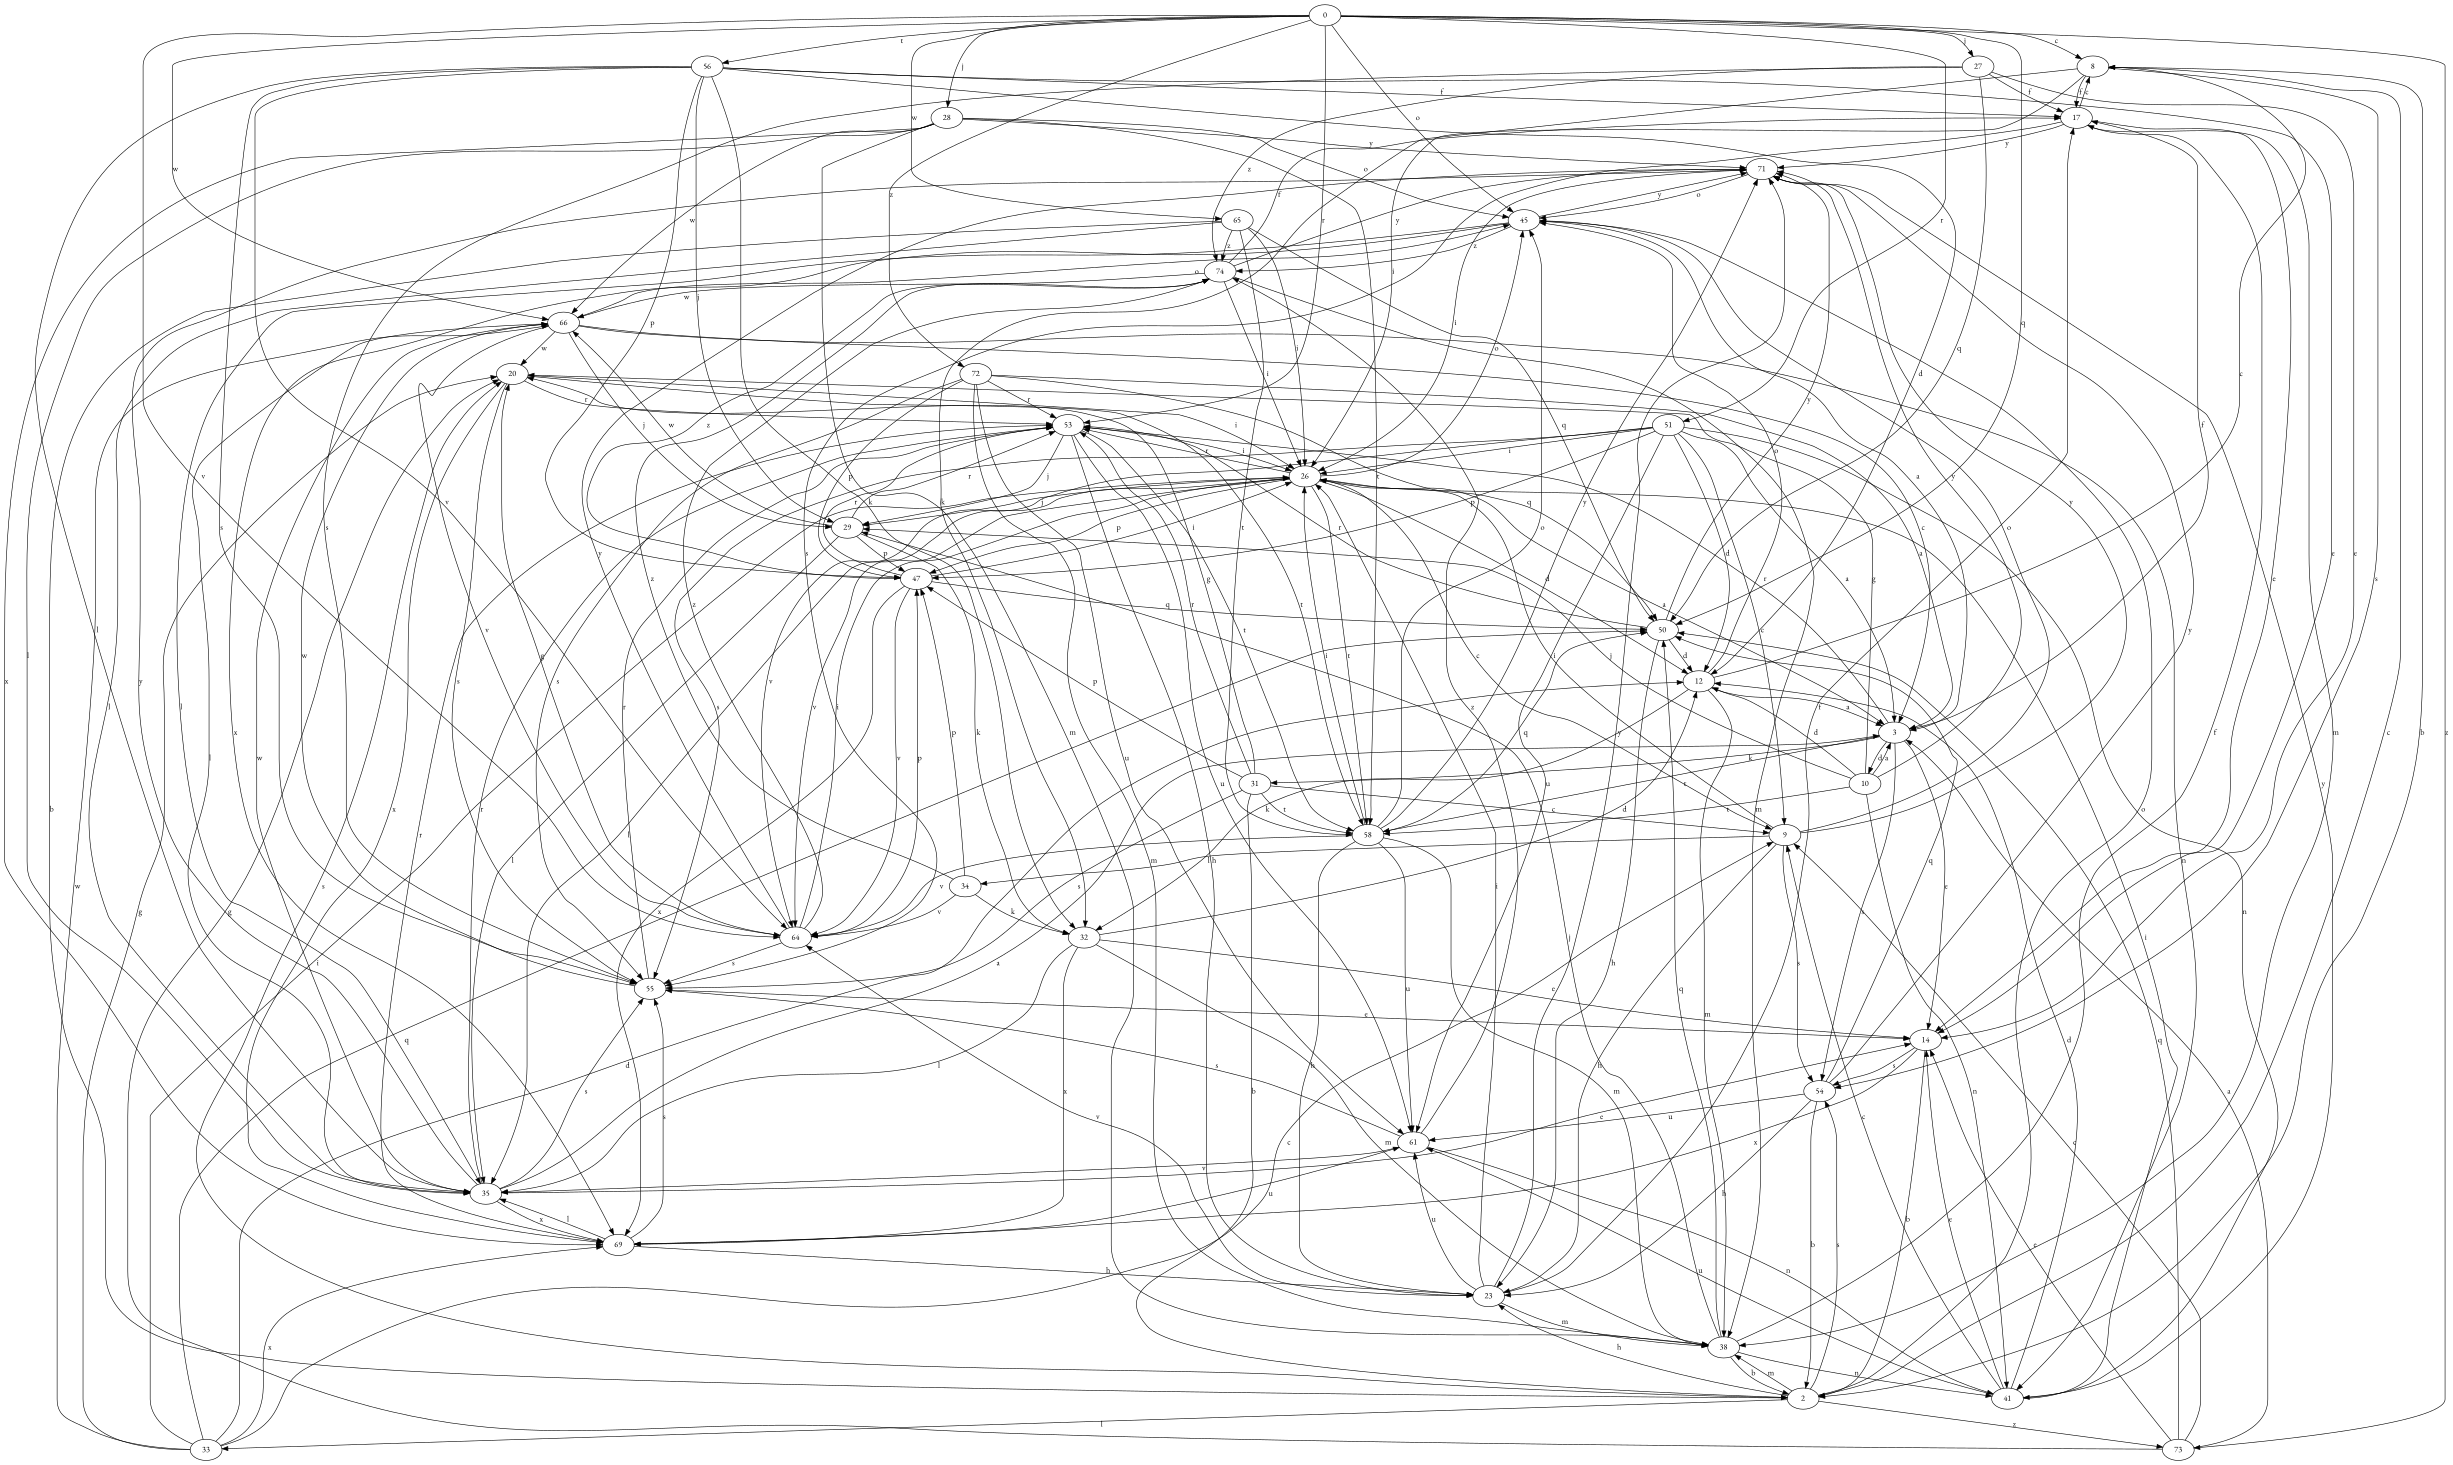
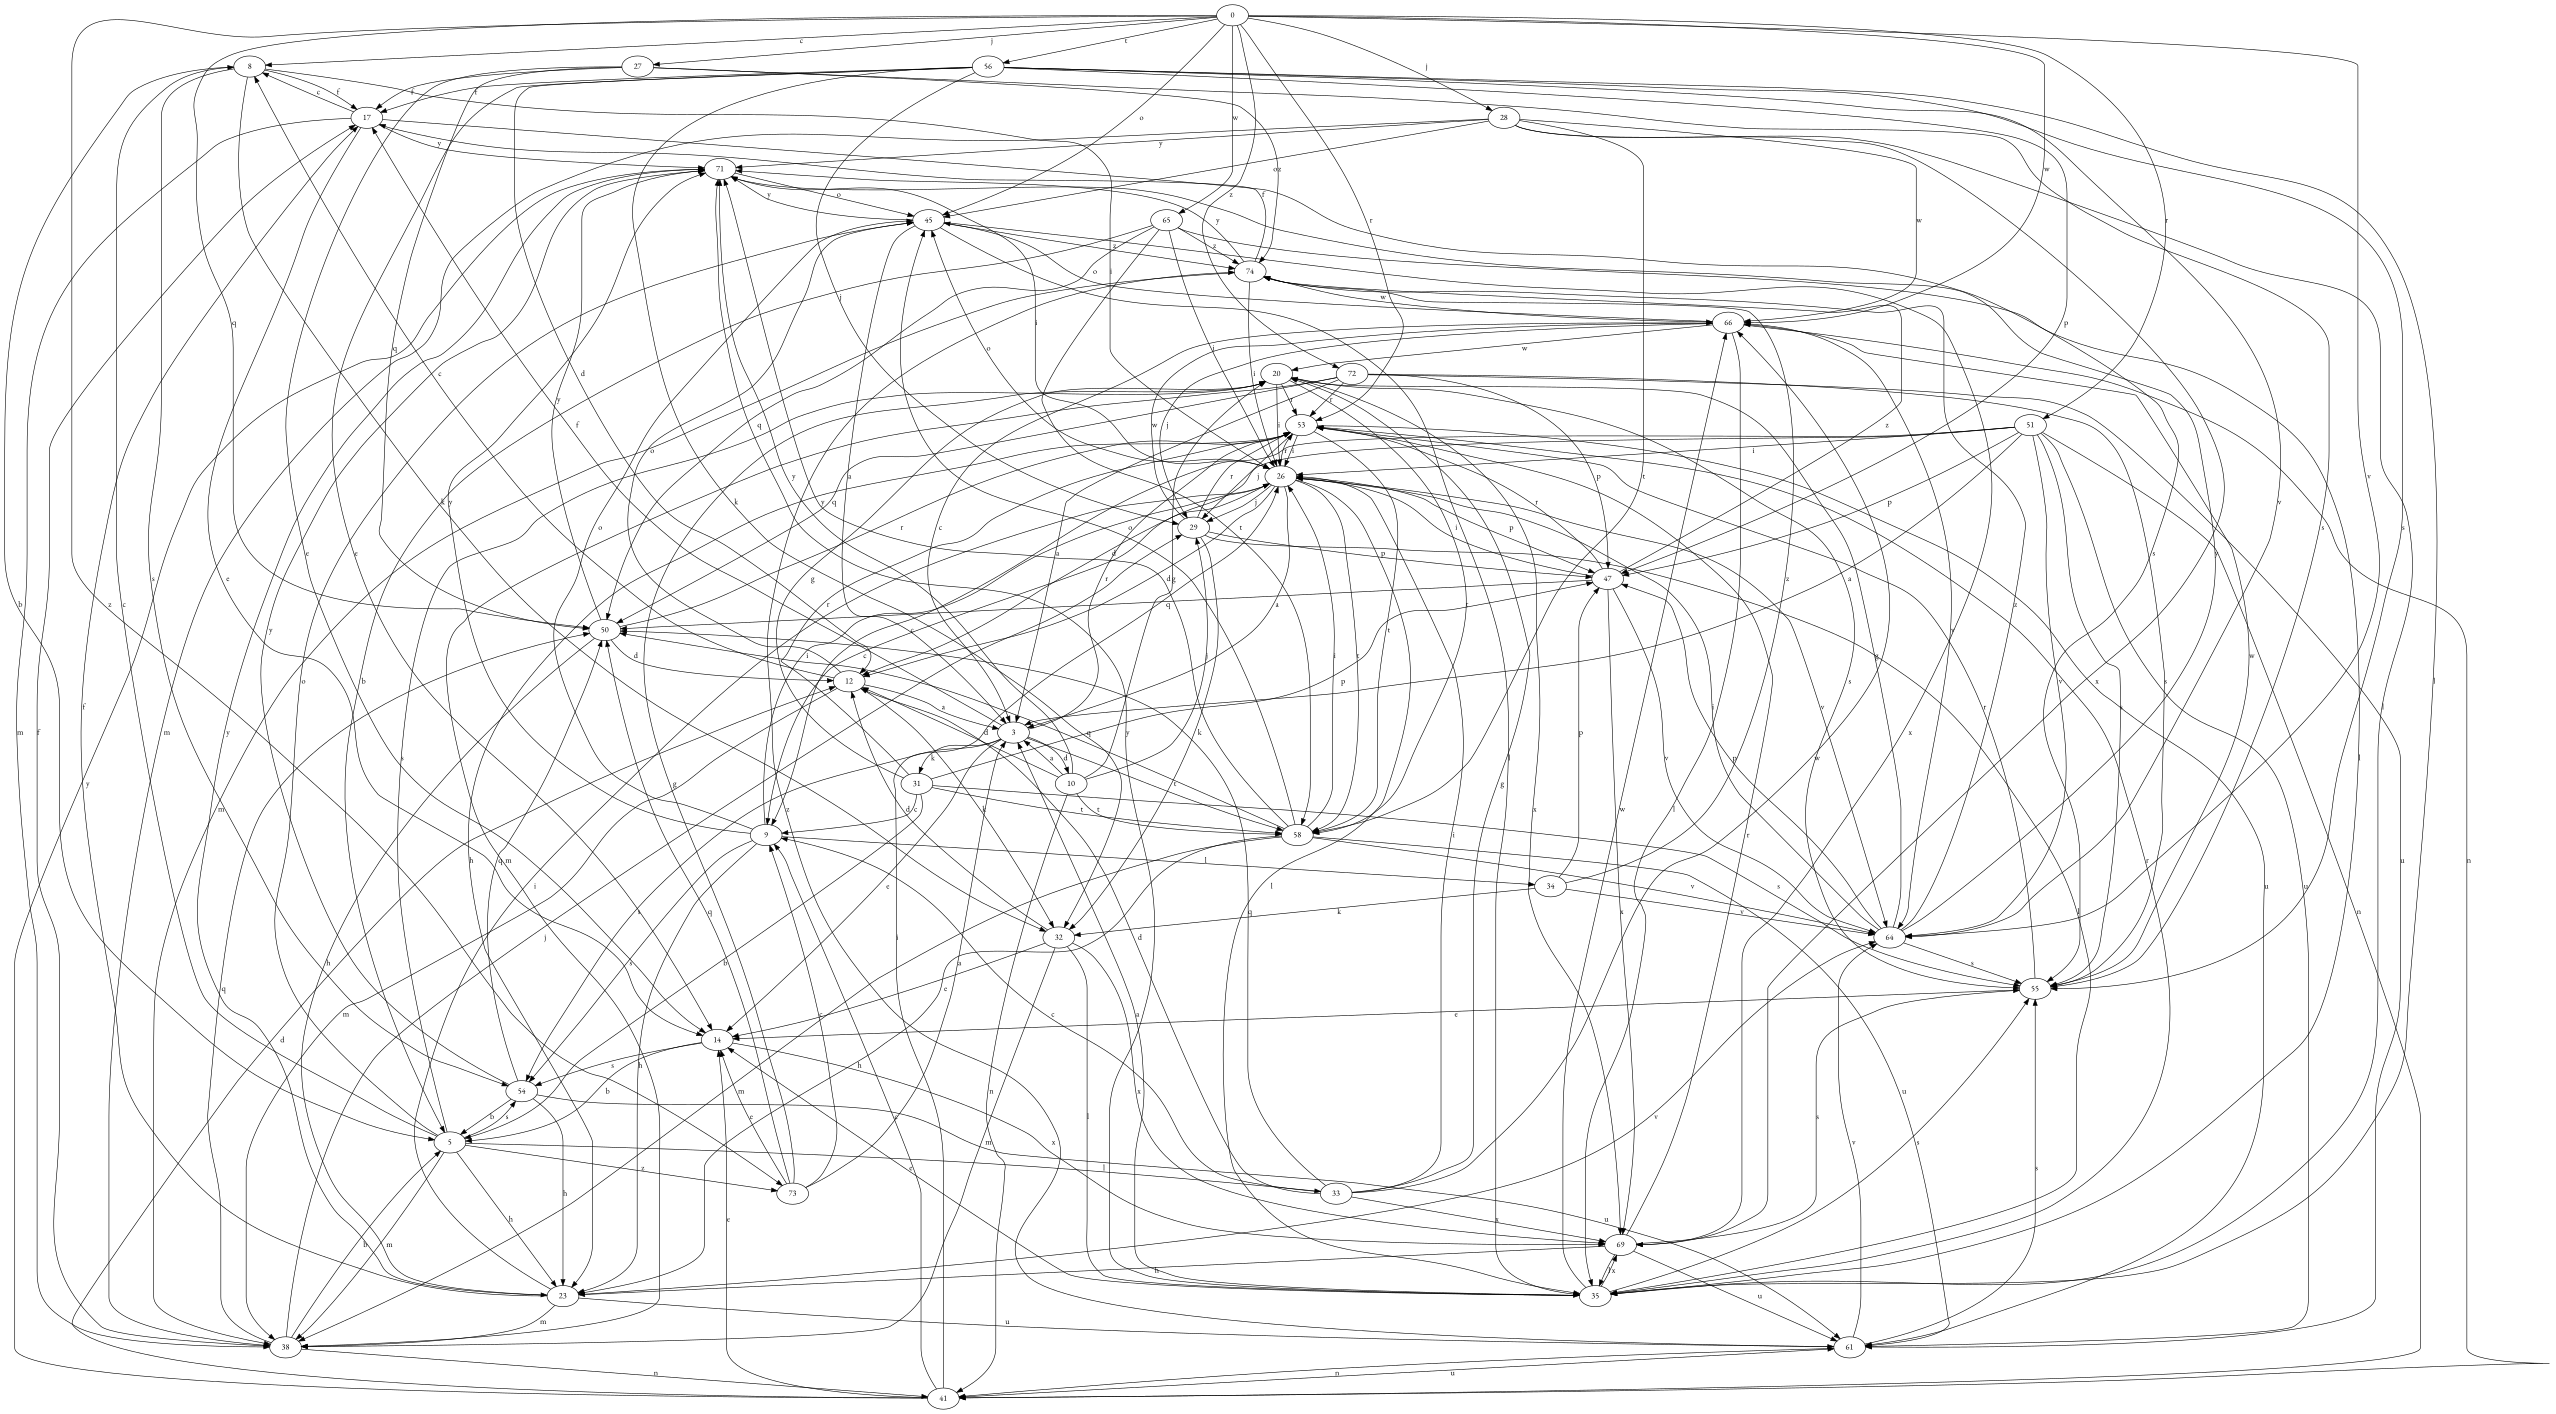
edge "61" -> "35": now "61" -> "64"
node "2": label "2" -> "5"
